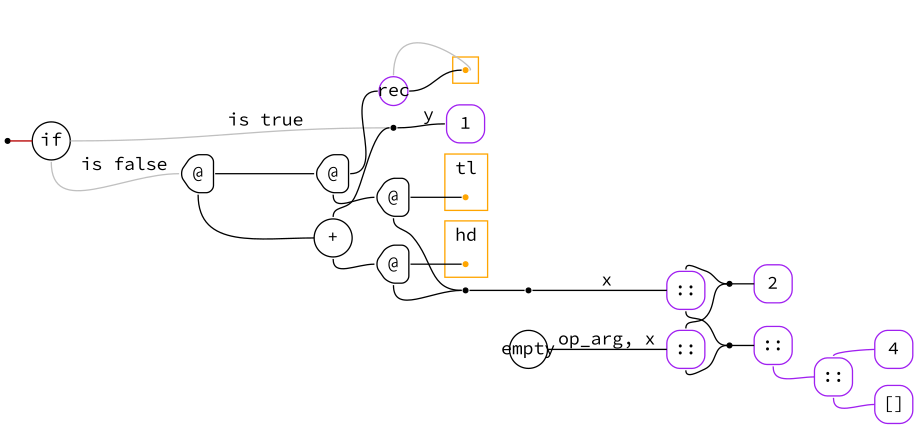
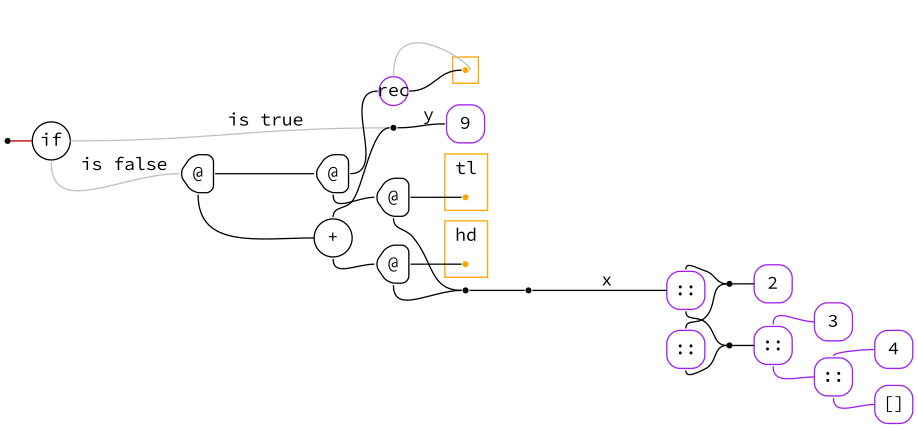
node "1": label "1" -> "9"
node "3": added
node "empty": removed
